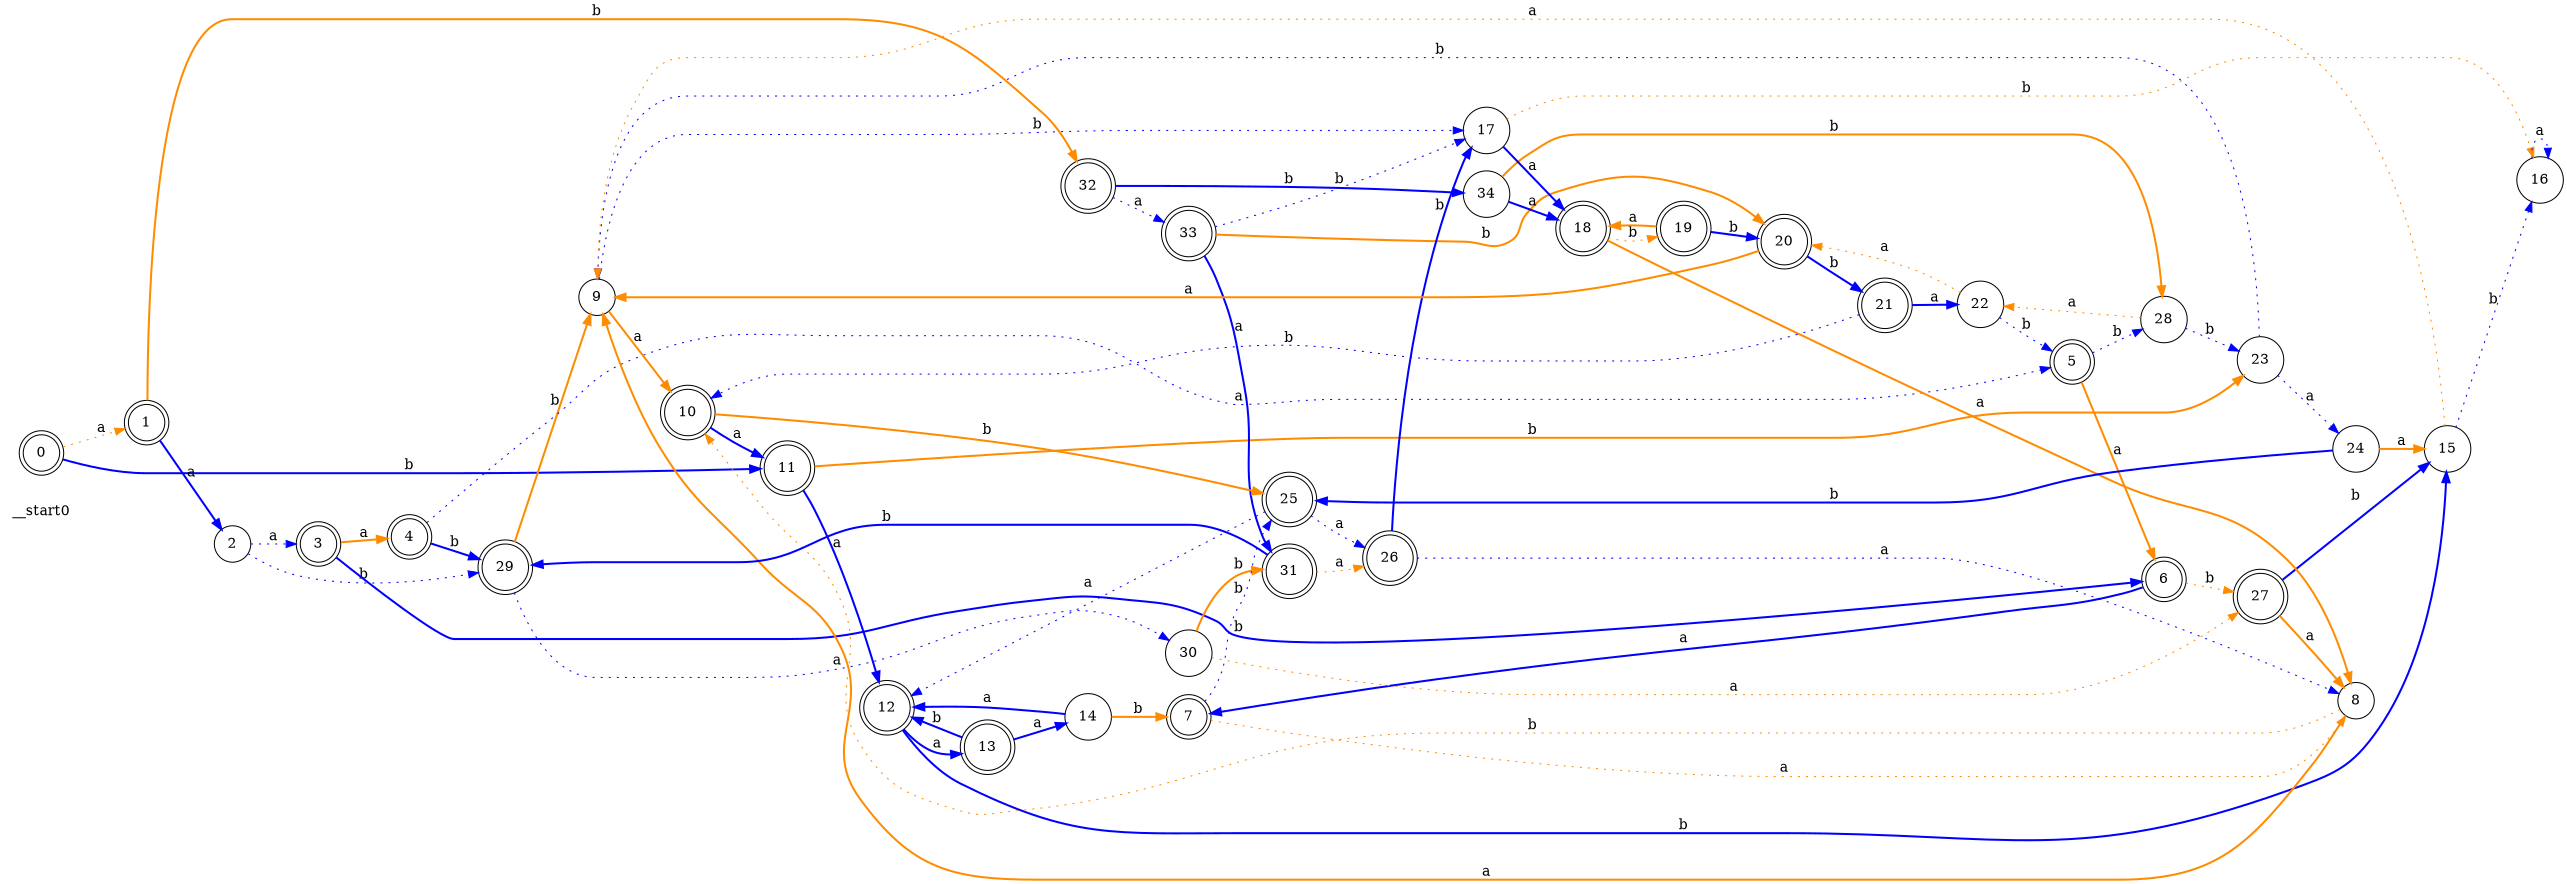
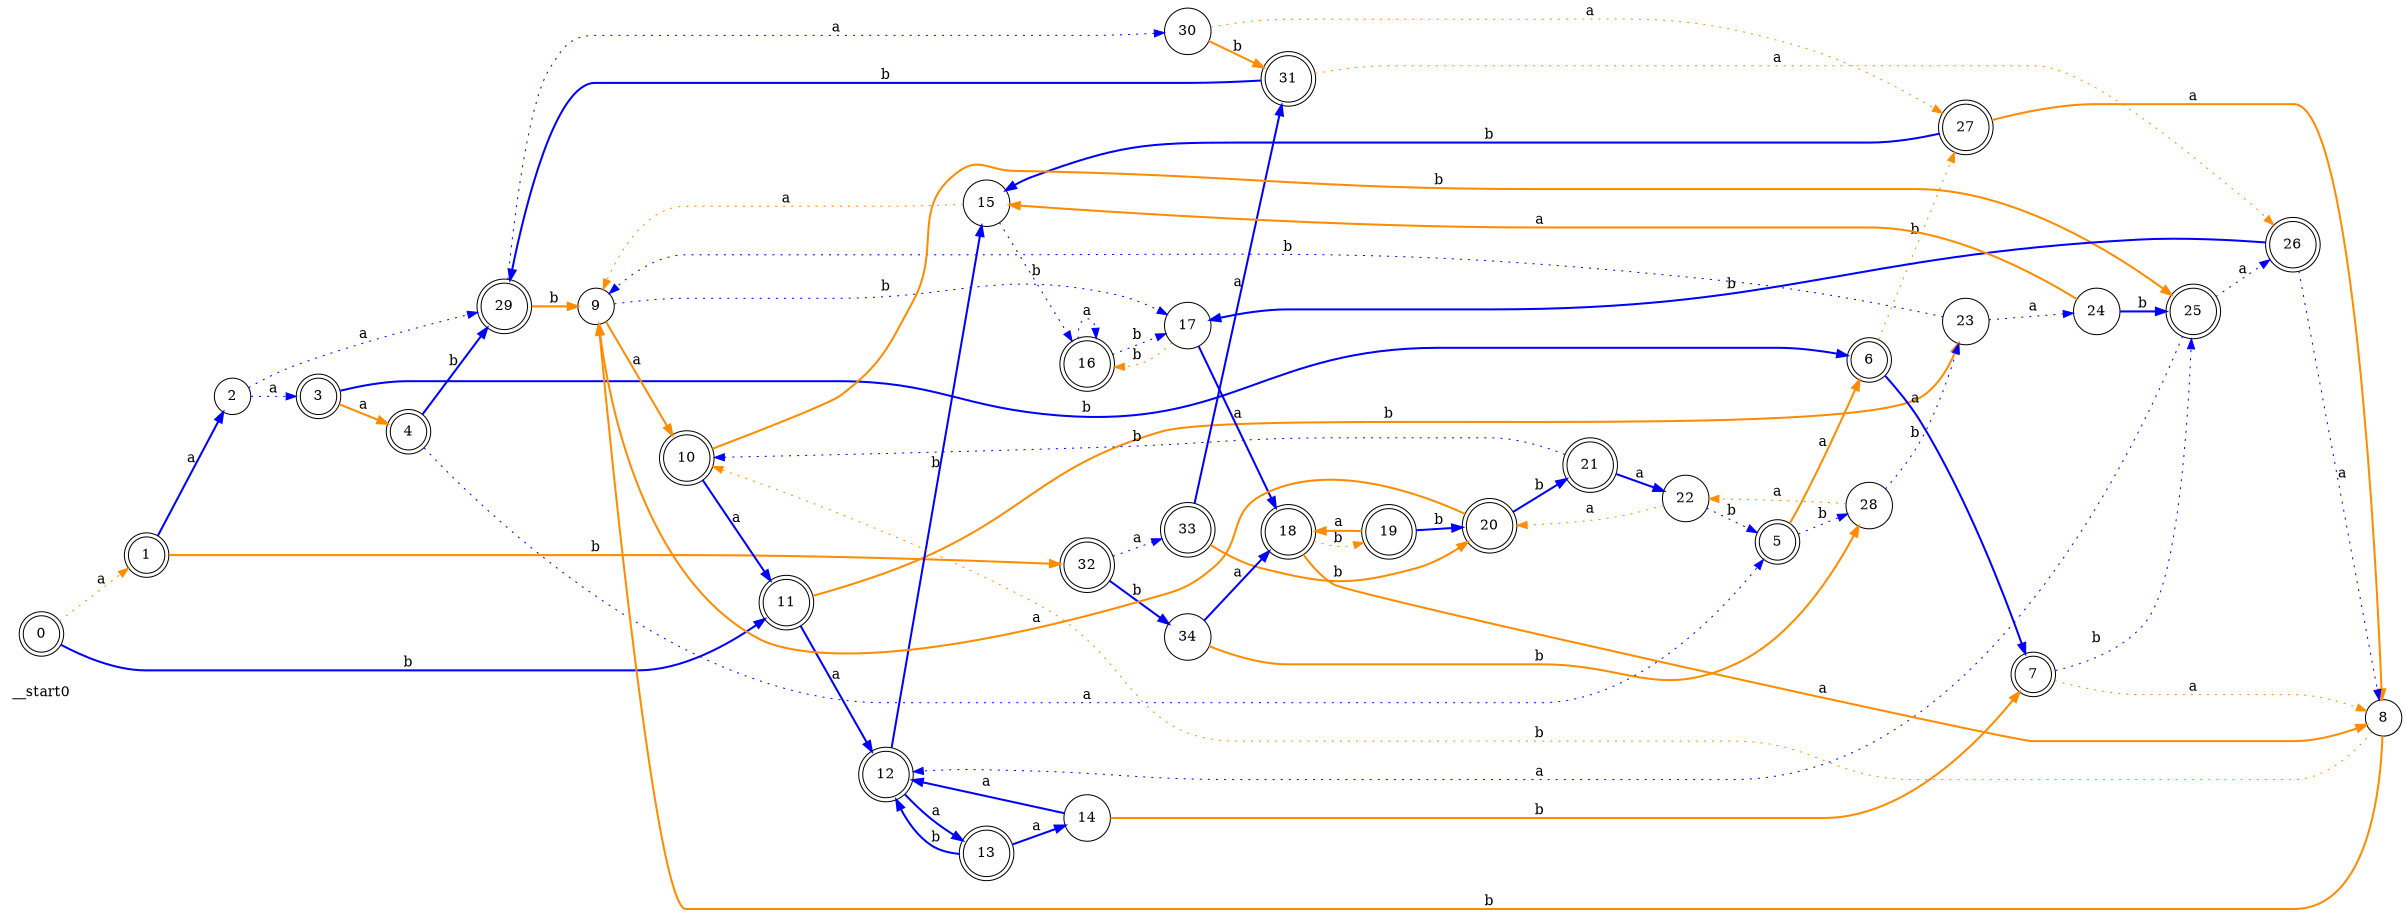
node "16": shape circle -> doublecircle
edge "33" -> "17": now "16" -> "17"
edge "2" -> "29": label "b" -> "a"
edge "8" -> "9": label "a" -> "b"
